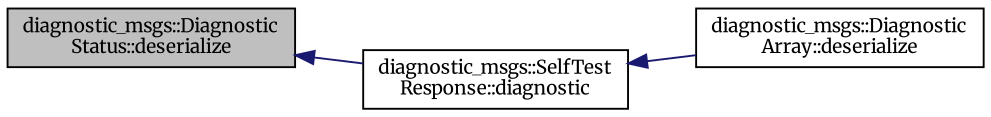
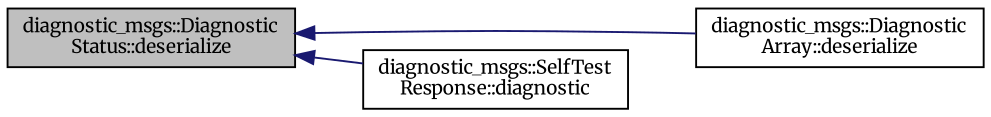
edge "diagnostic_msgs::Diagnostic Array::deserialize" -> "diagnostic_msgs::SelfTest Response::diagnostic": now "diagnostic_msgs::Diagnostic Array::deserialize" -> "diagnostic_msgs::Diagnostic Status::deserialize"
